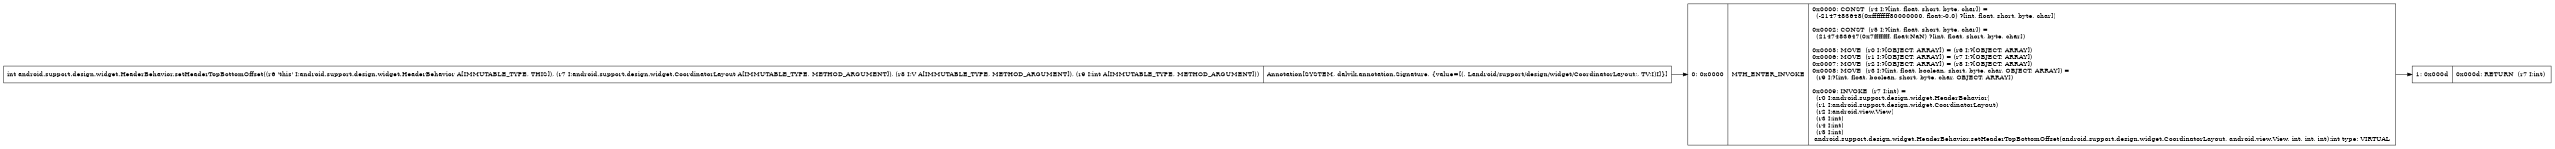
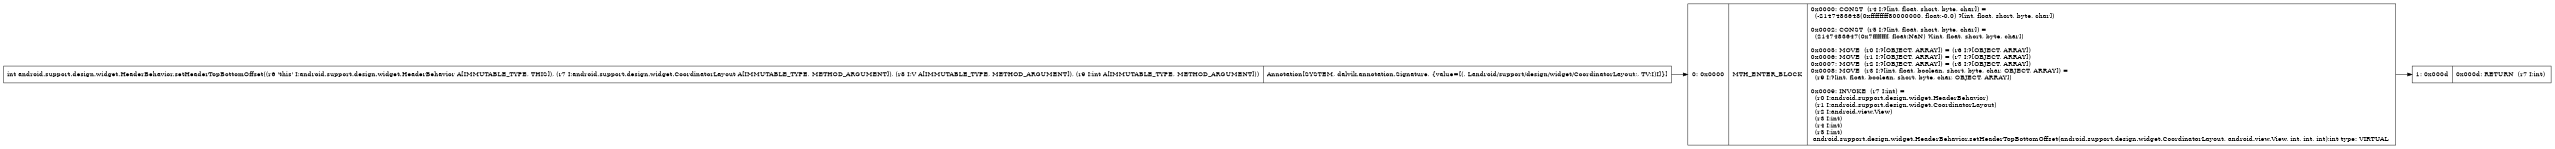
node "0: 0x0000": text "MTH_ENTER_INVOKE" -> "MTH_ENTER_BLOCK"
